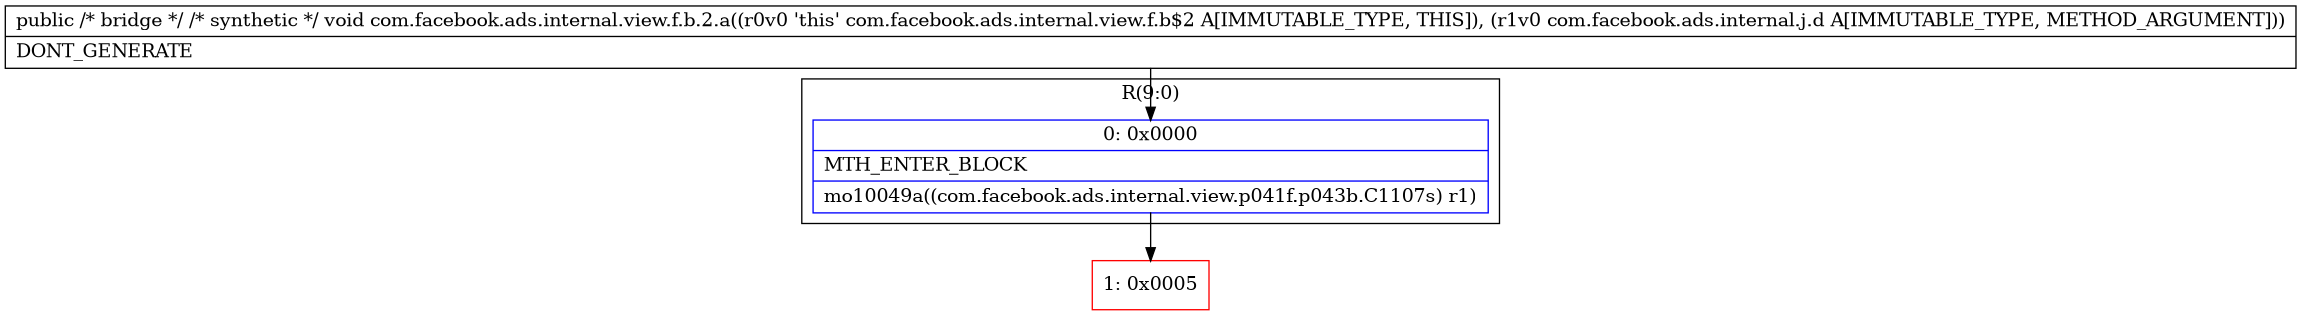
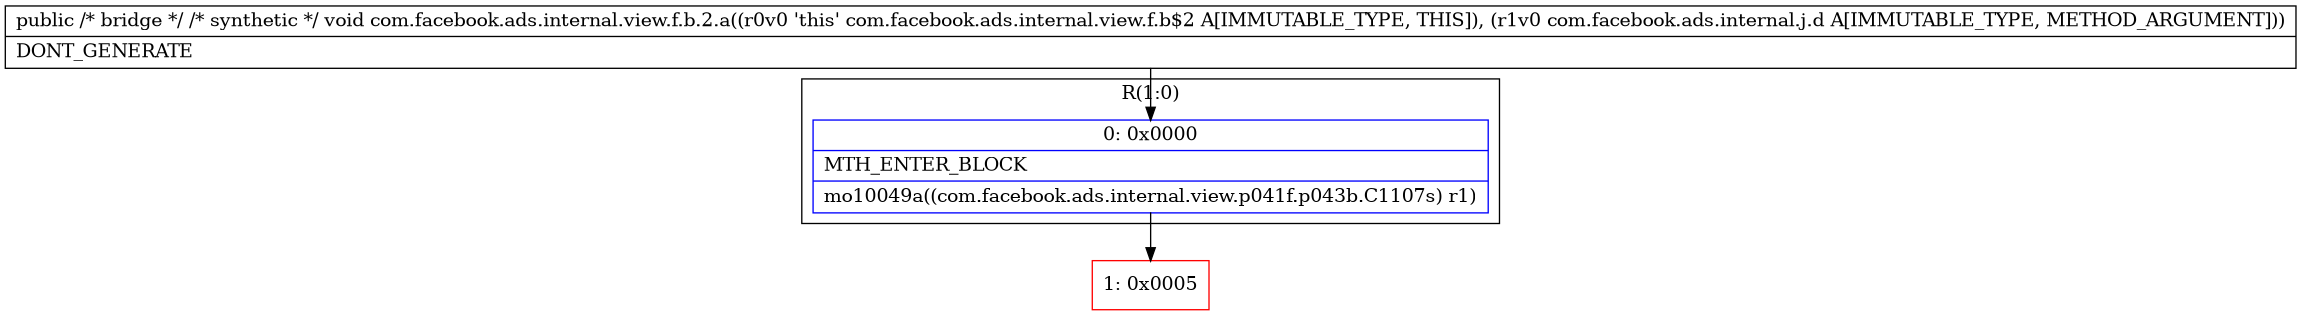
cluster "R(9:0)": label "R(9:0)" -> "R(1:0)"
